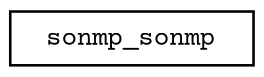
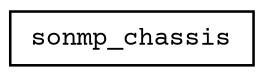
node "sonmp_sonmp": label "sonmp_sonmp" -> "sonmp_chassis"
